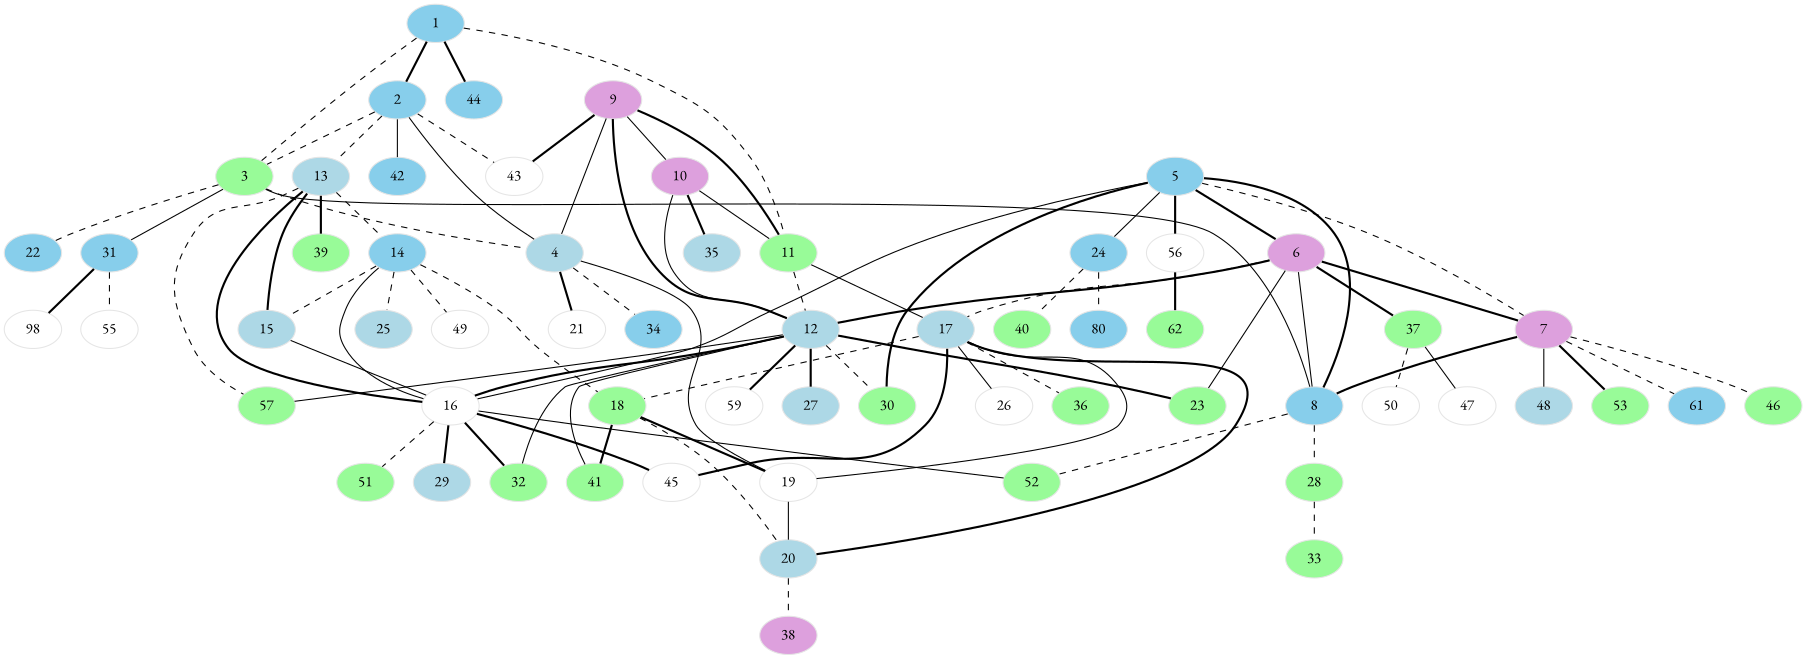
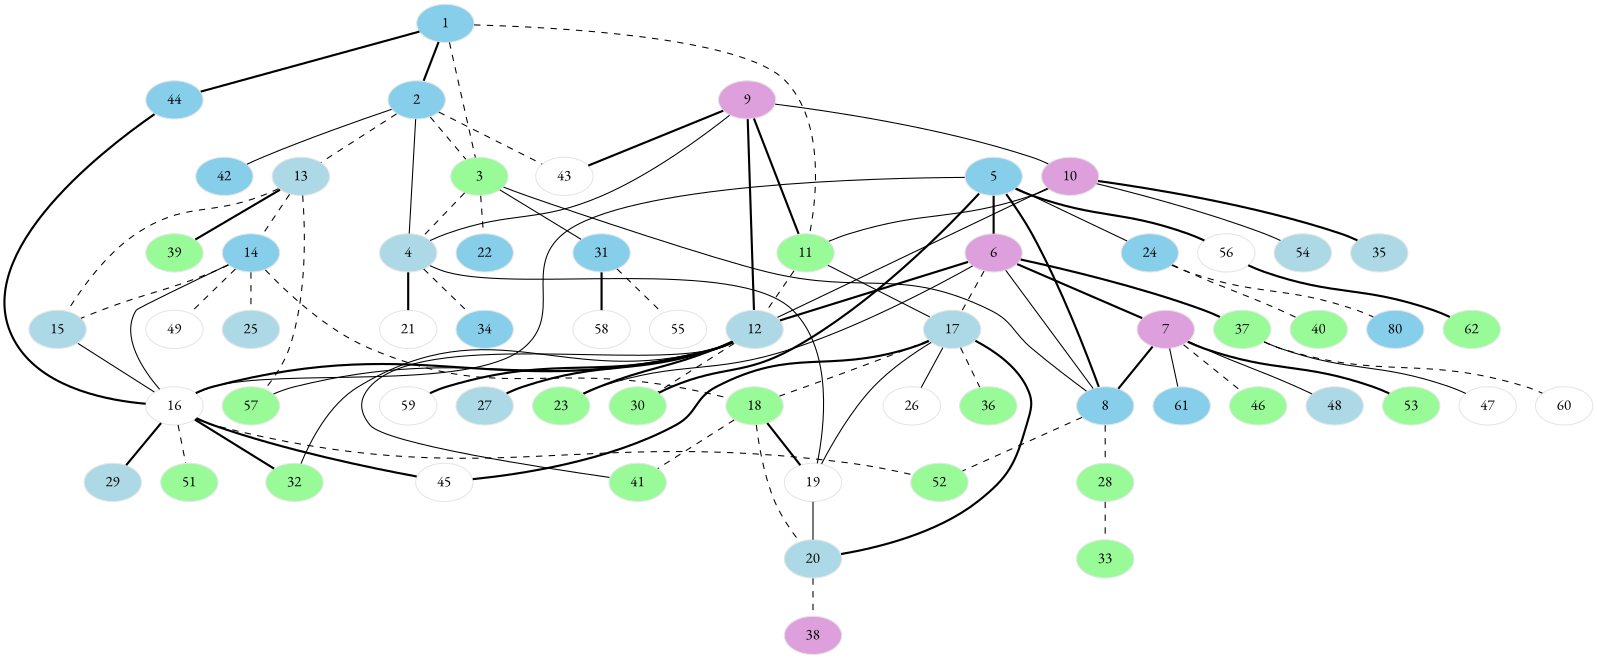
edge "5" -- "7": removed
edge "13" -- "15": style bold -> dashed
node "54": added
node "98": label "98" -> "58"
edge "13" -- "16": now "44" -- "16"
edge "7" -- "61": style dashed -> solid
node "50": label "50" -> "60"
edge "18" -- "41": style bold -> dashed
edge "16" -- "52": style solid -> dashed
